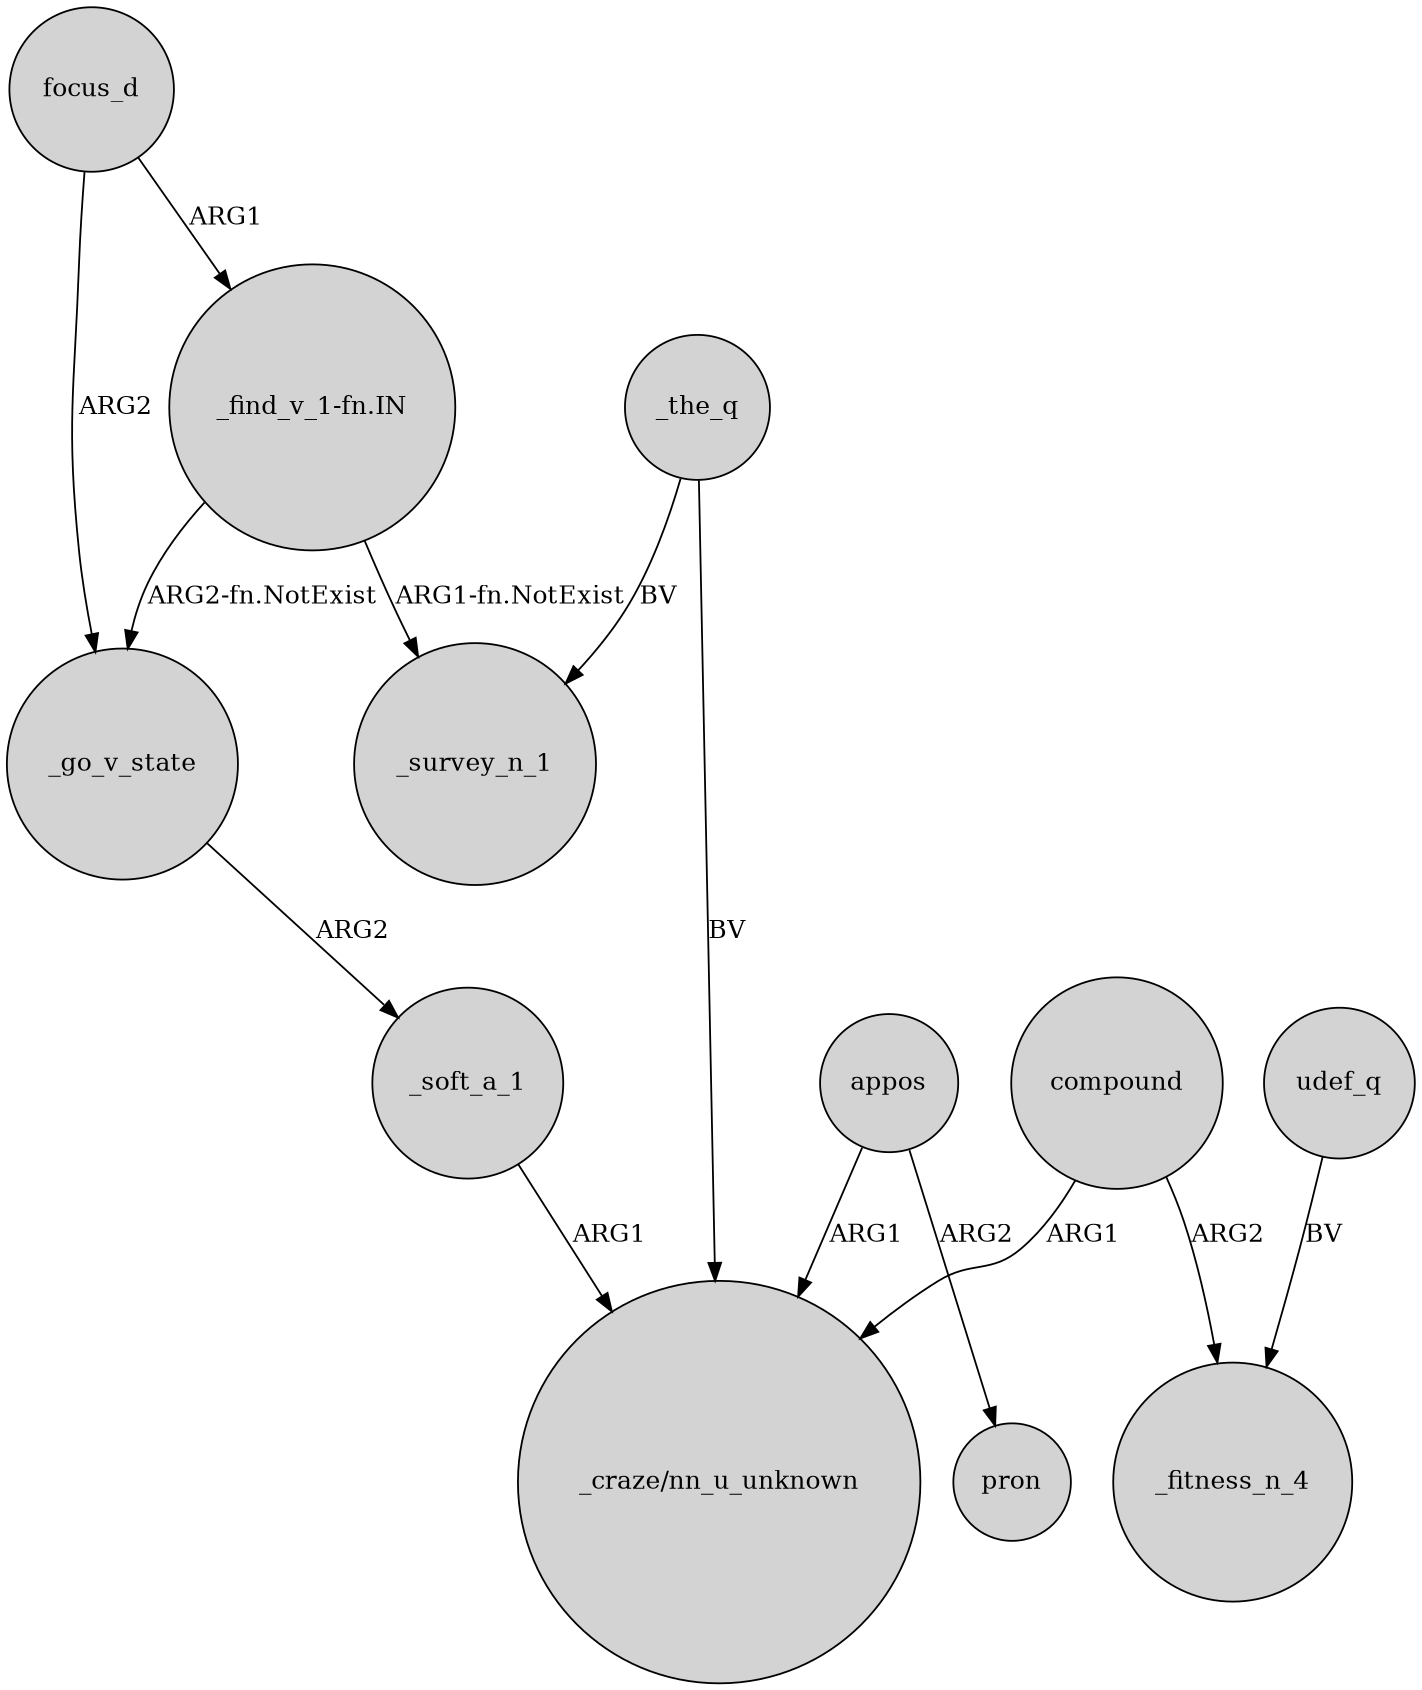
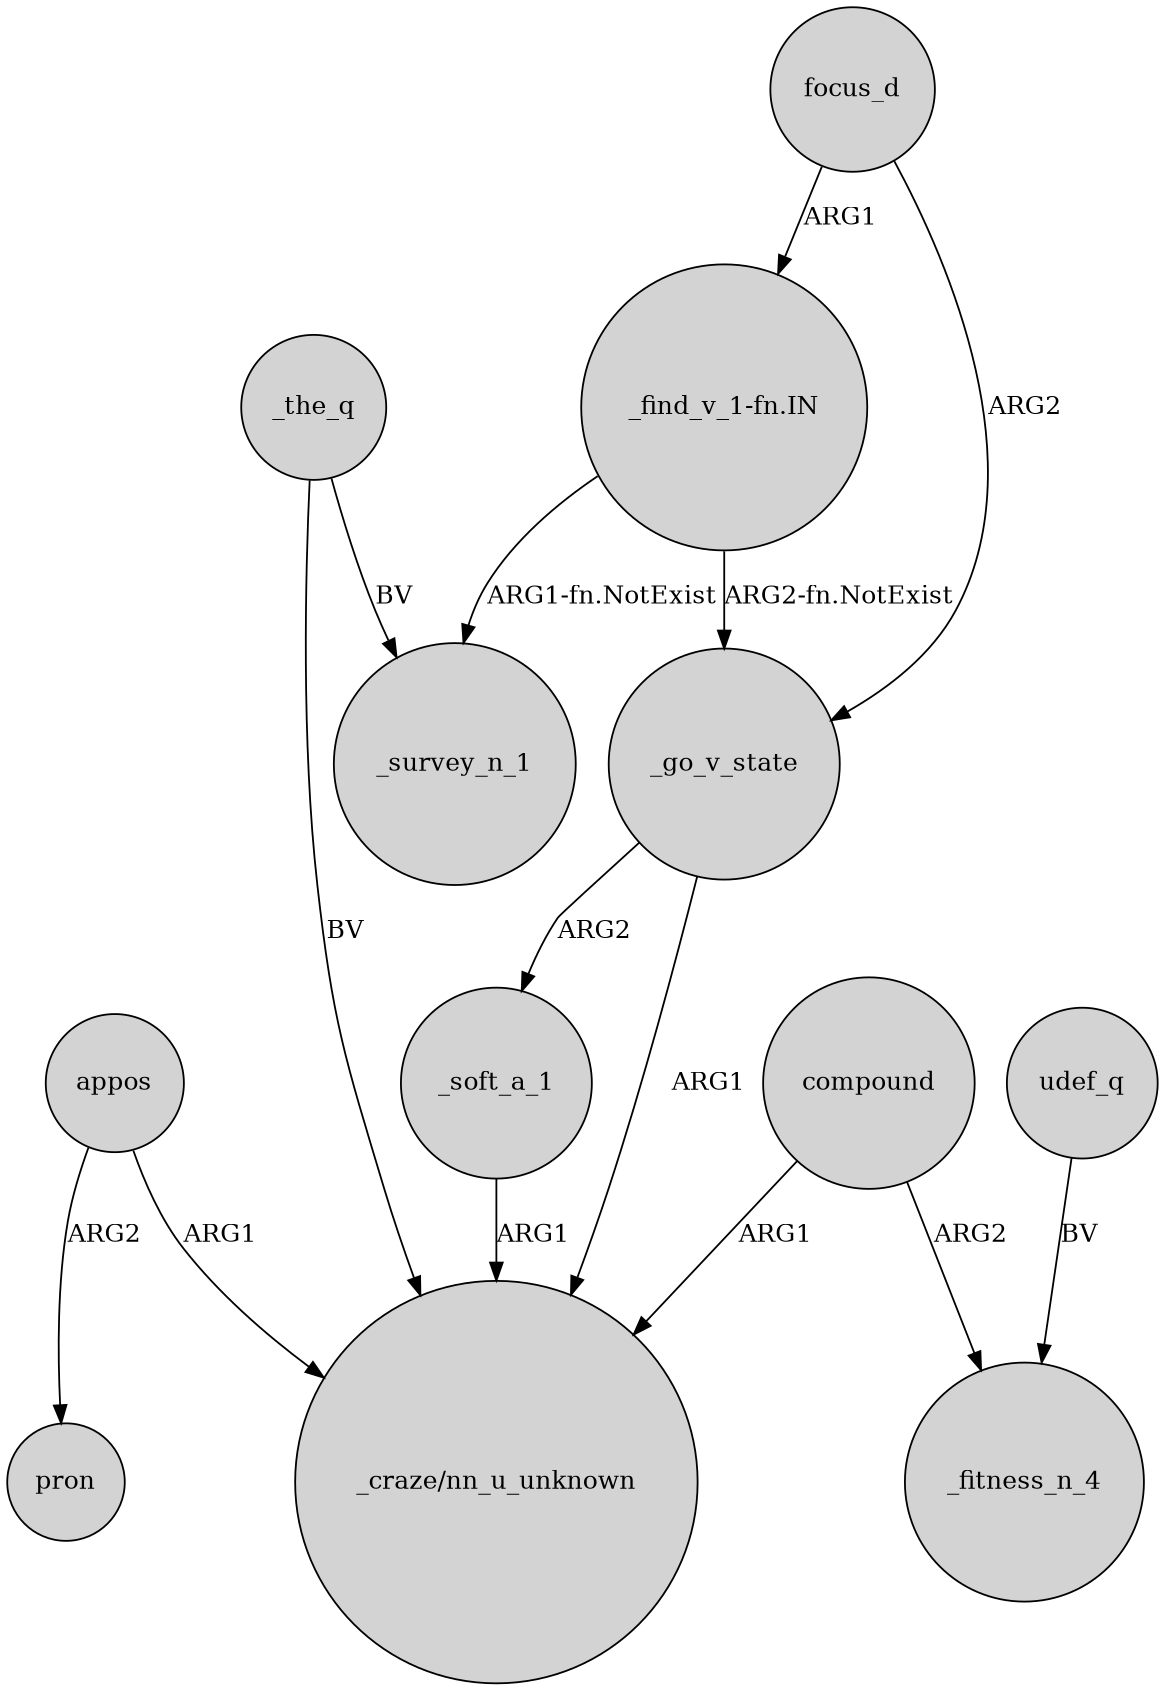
edge "_go_v_state" -> "_craze/nn_u_unknown": added, label "ARG1"
